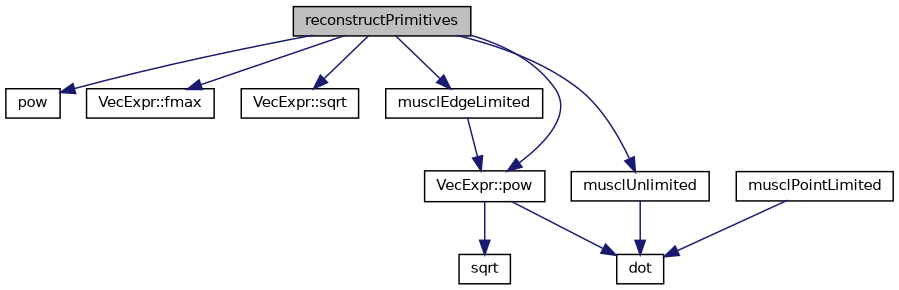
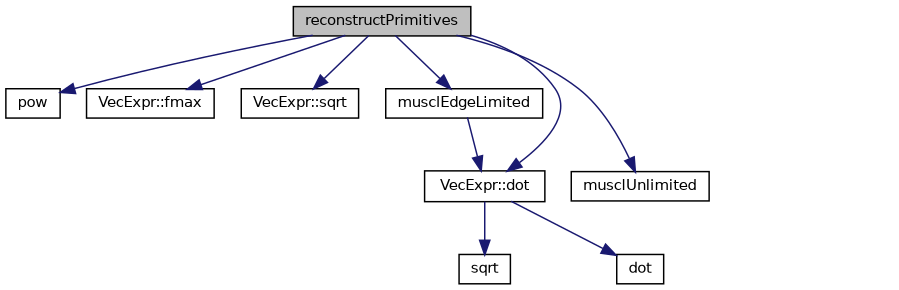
node "VecExpr::pow": label "VecExpr::pow" -> "VecExpr::dot"
node "musclPointLimited": removed
edge "musclUnlimited" -> "dot": removed
